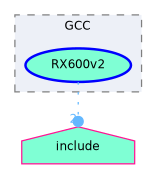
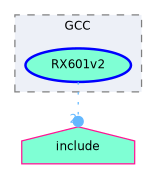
node "RX600v2": label "RX600v2" -> "RX601v2"
